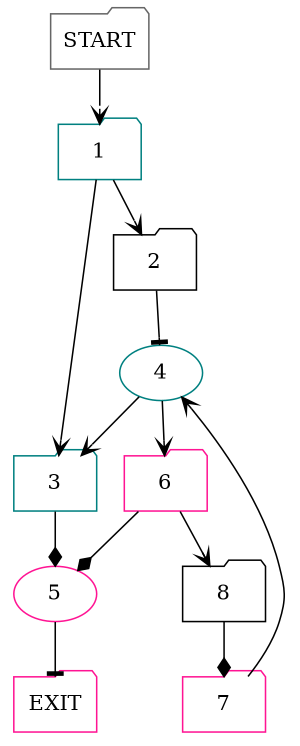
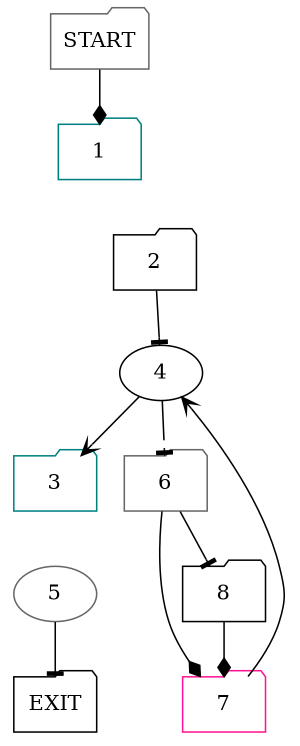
edge "START" -> "1": arrowhead vee -> diamond
edge "1" -> "2": removed
edge "1" -> "3": removed
node "4": color teal -> black
edge "4" -> "6": arrowhead vee -> tee
node "6": color deeppink -> gray40
edge "3" -> "5": removed
edge "6" -> "5": now "6" -> "7"
edge "6" -> "8": arrowhead vee -> tee
node "5": color deeppink -> gray40
node "EXIT": color deeppink -> black
